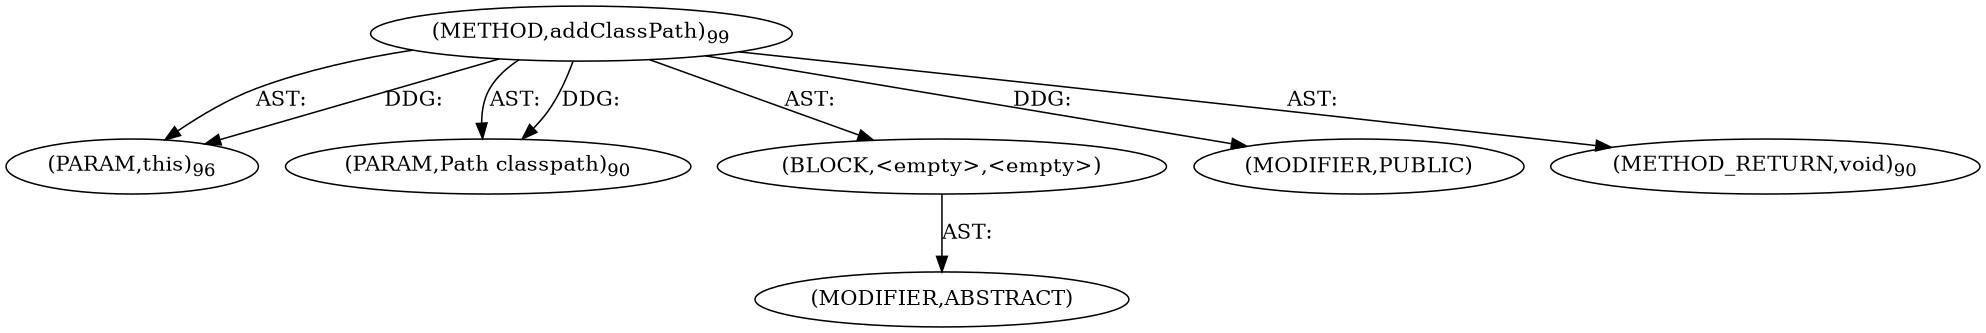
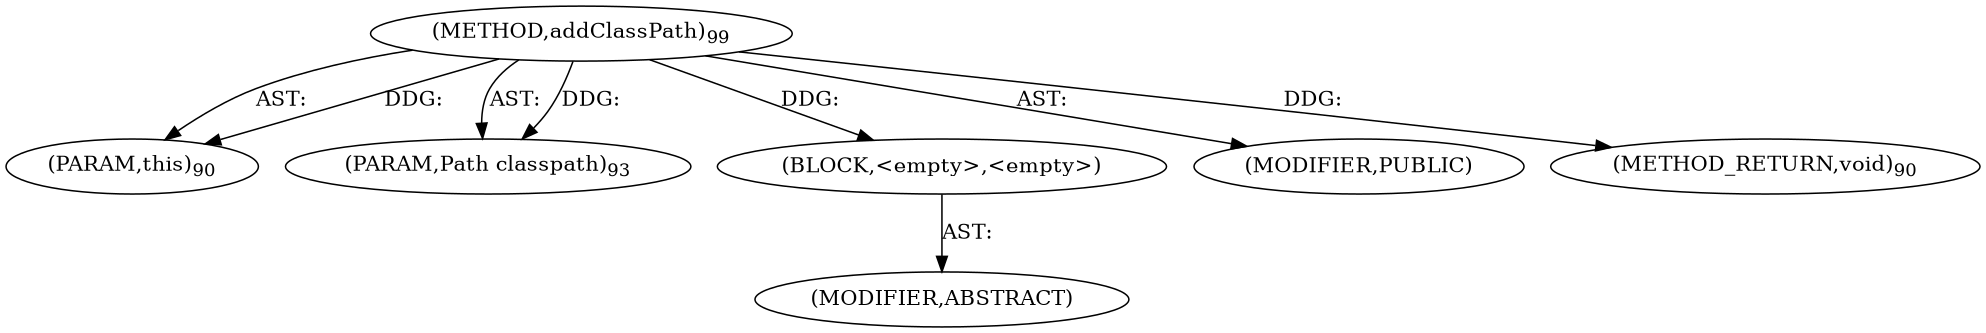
edge "(METHOD,addClassPath)" -> "(BLOCK,<empty>,<empty>)": label "AST: " -> "DDG: "
edge "(METHOD,addClassPath)" -> "(MODIFIER,PUBLIC)": label "DDG: " -> "AST: "
edge "(METHOD,addClassPath)" -> "(METHOD_RETURN,void)": label "AST: " -> "DDG: "
node "(PARAM,this)": text "96" -> "90"
node "(PARAM,Path classpath)": text "90" -> "93"
